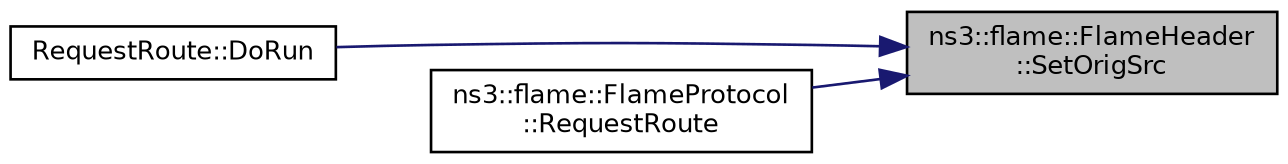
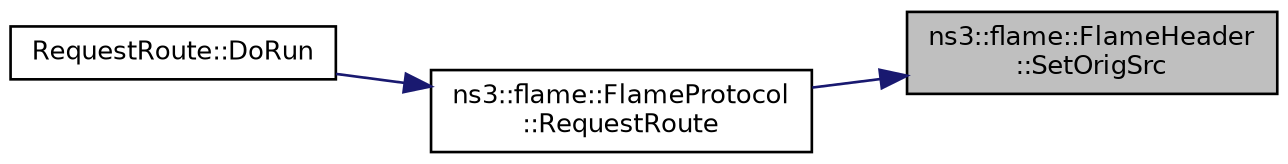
edge "RequestRoute::DoRun" -> "ns3::flame::FlameHeader ::SetOrigSrc": now "RequestRoute::DoRun" -> "ns3::flame::FlameProtocol ::RequestRoute"
